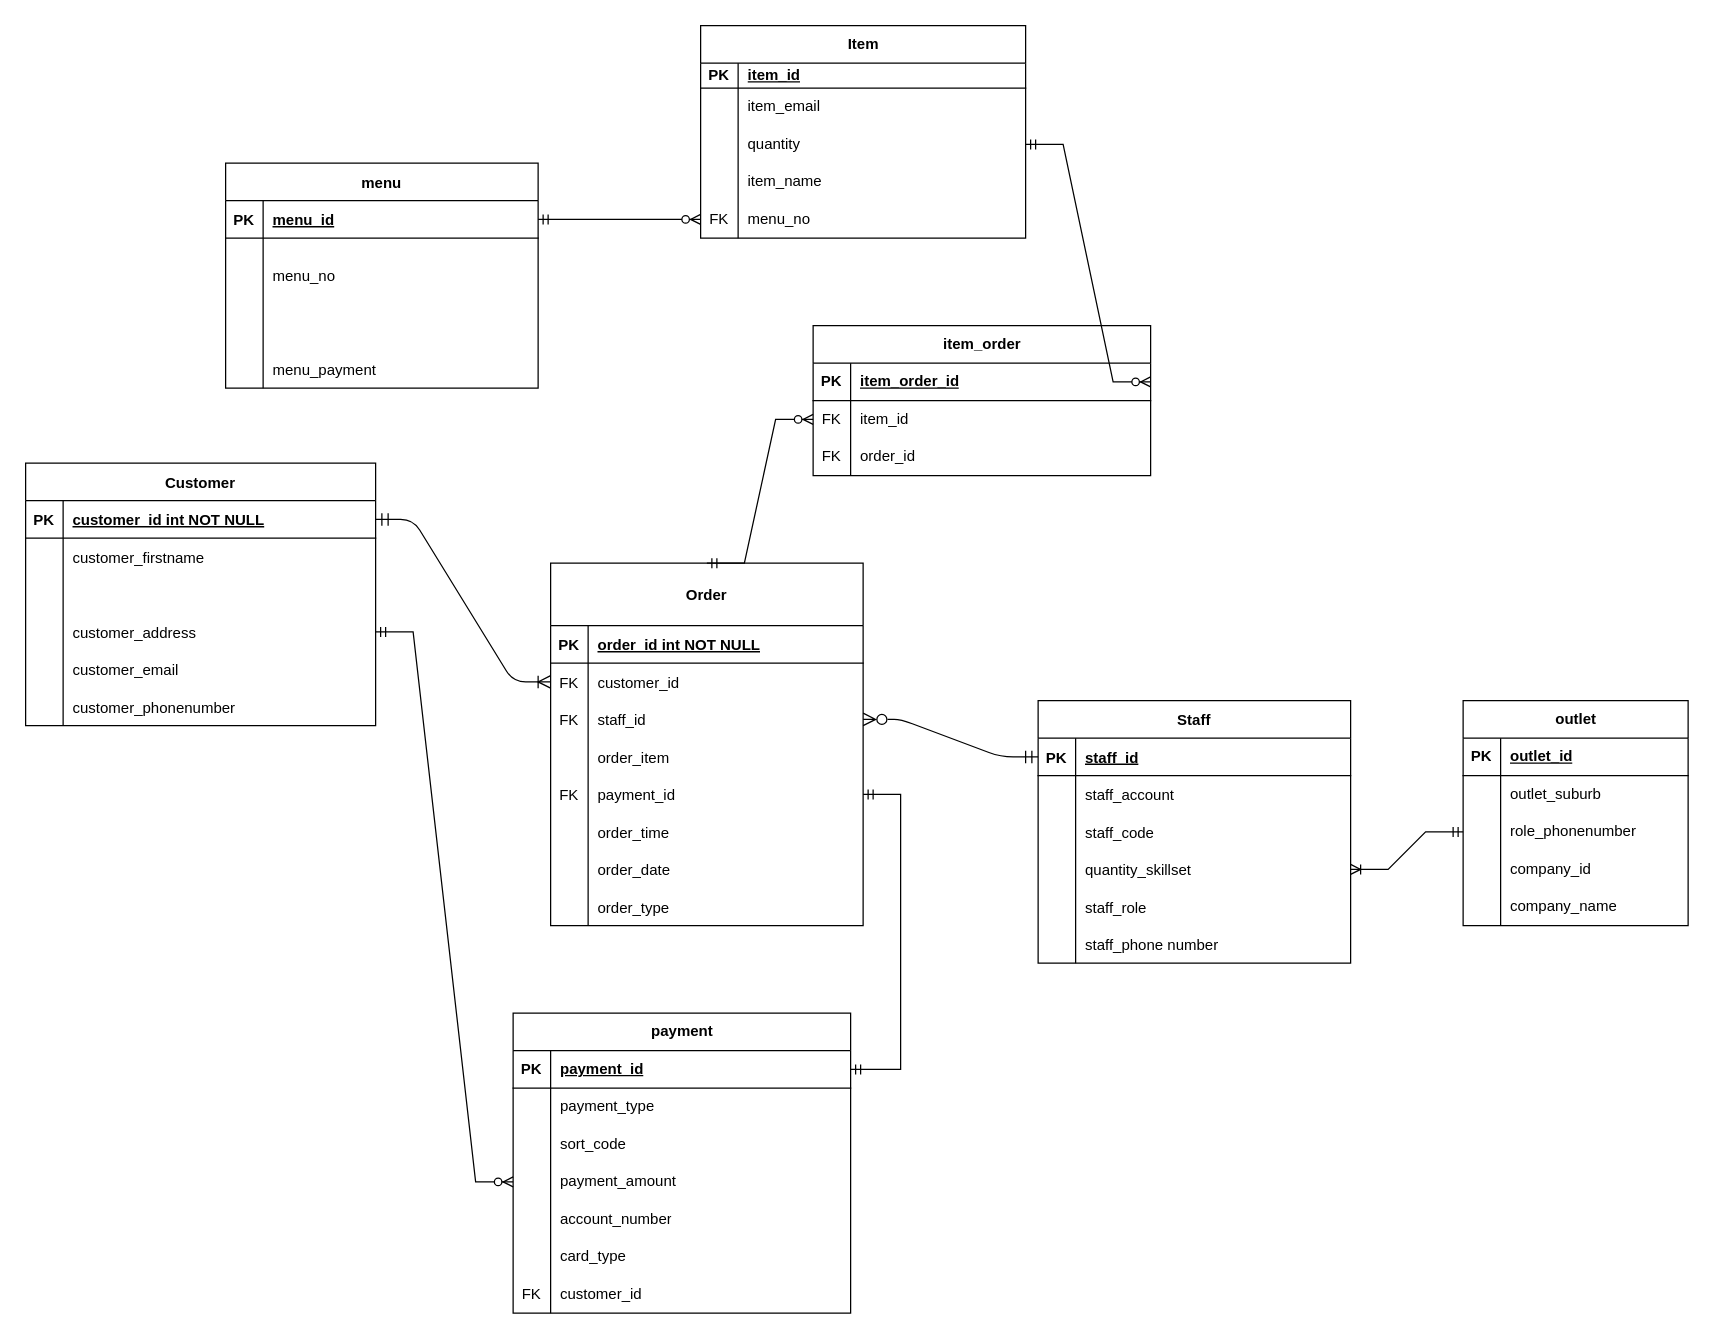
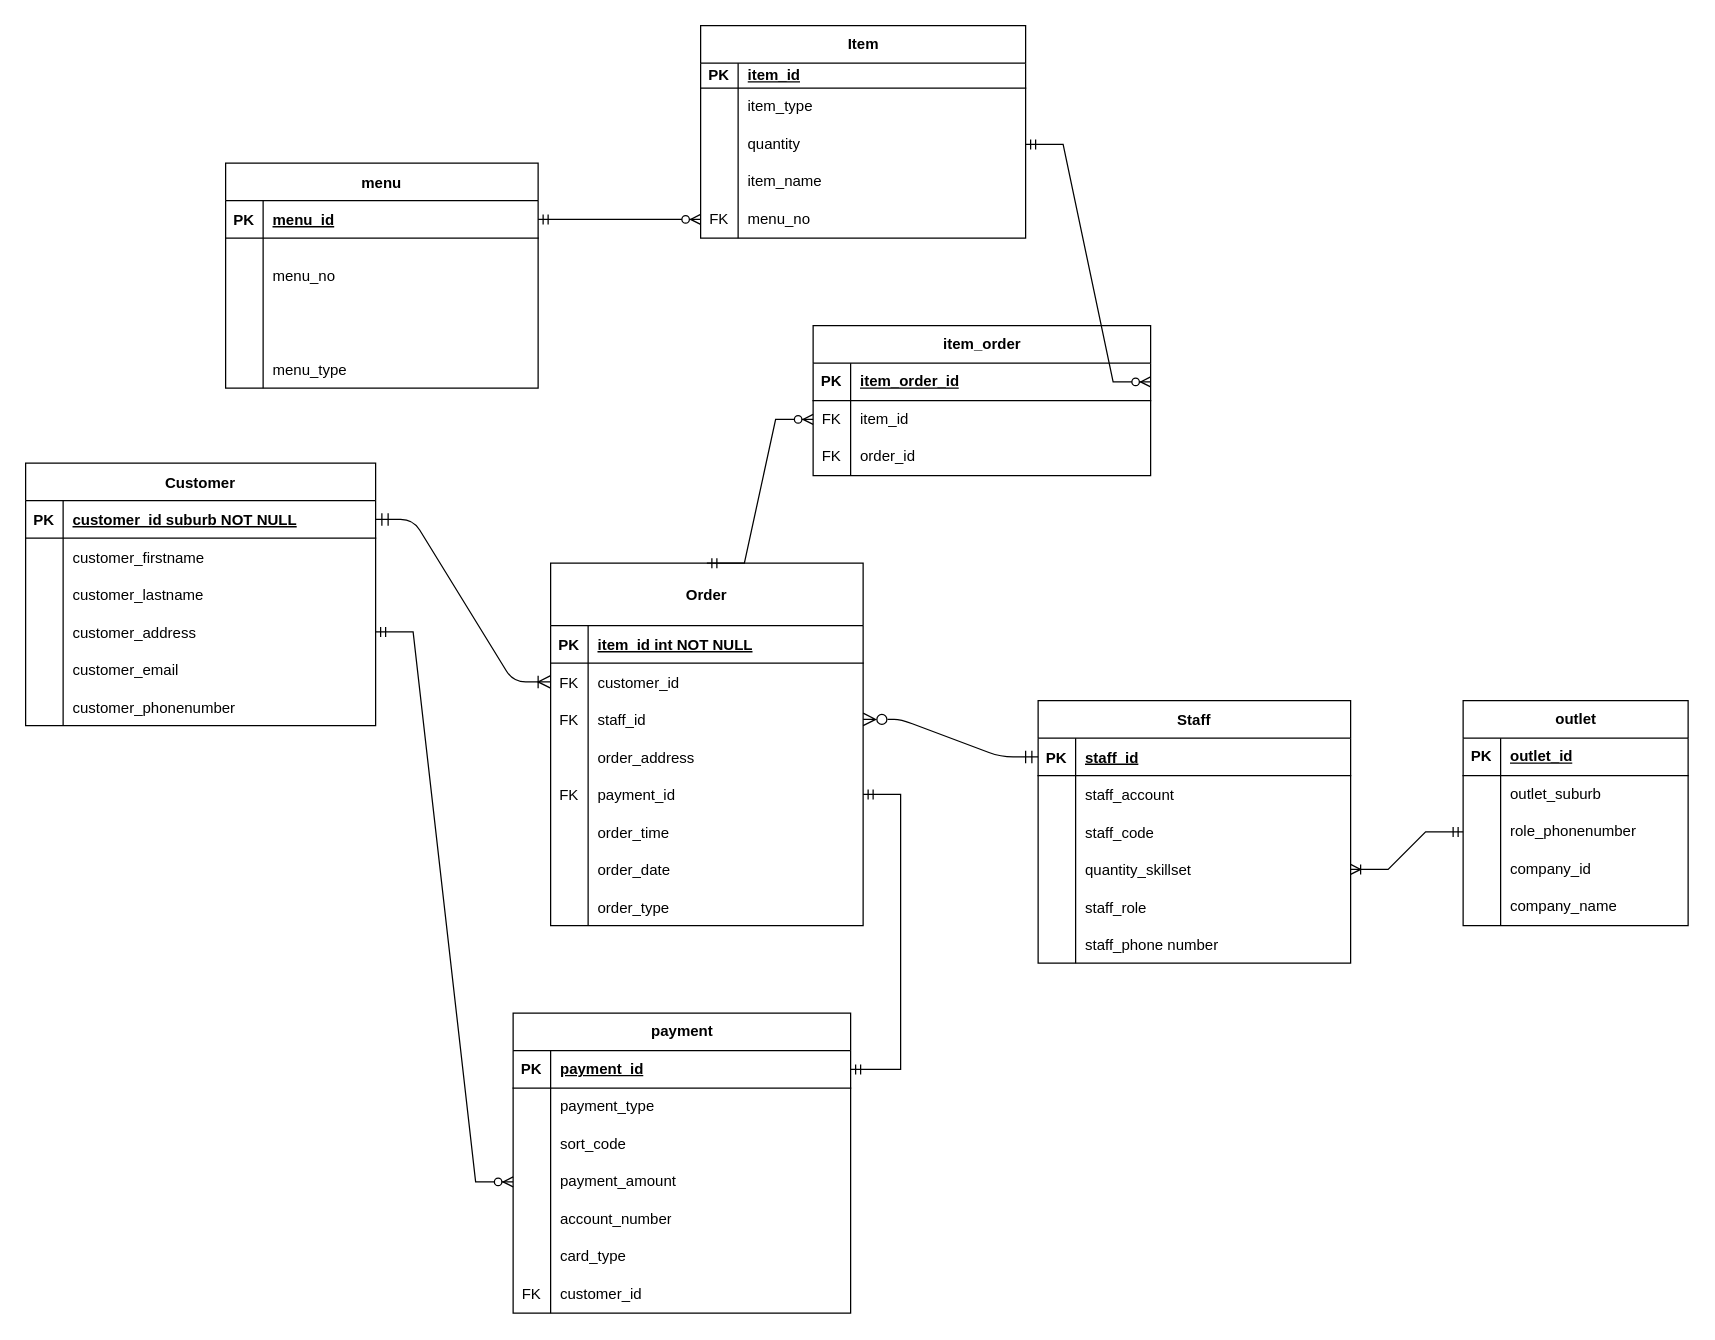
node "item_email": label "item_email" -> "item_type"
node "menu_payment": label "menu_payment" -> "menu_type"
node "customer_id int NOT NULL": label "customer_id int NOT NULL" -> "customer_id suburb NOT NULL"
node "customer_lastname": added
node "order_id int NOT NULL": label "order_id int NOT NULL" -> "item_id int NOT NULL"
node "order_item": label "order_item" -> "order_address"
